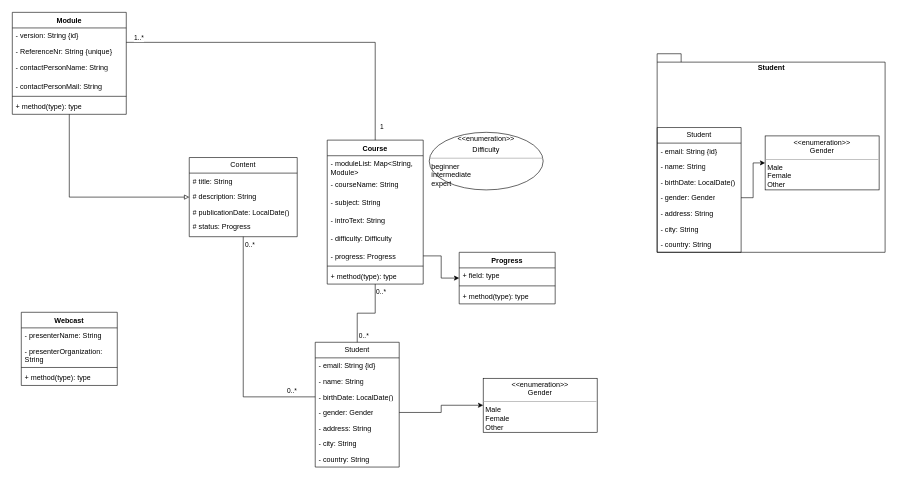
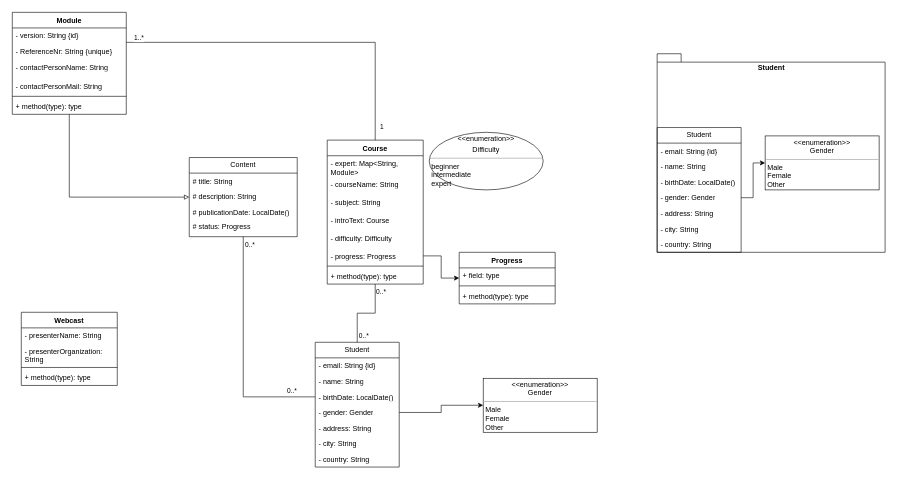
node "- moduleList: Map<String, Module>": label "- moduleList: Map<String, Module>" -> "- expert: Map<String, Module>"
node "- introText: String": label "- introText: String" -> "- introText: Course"
